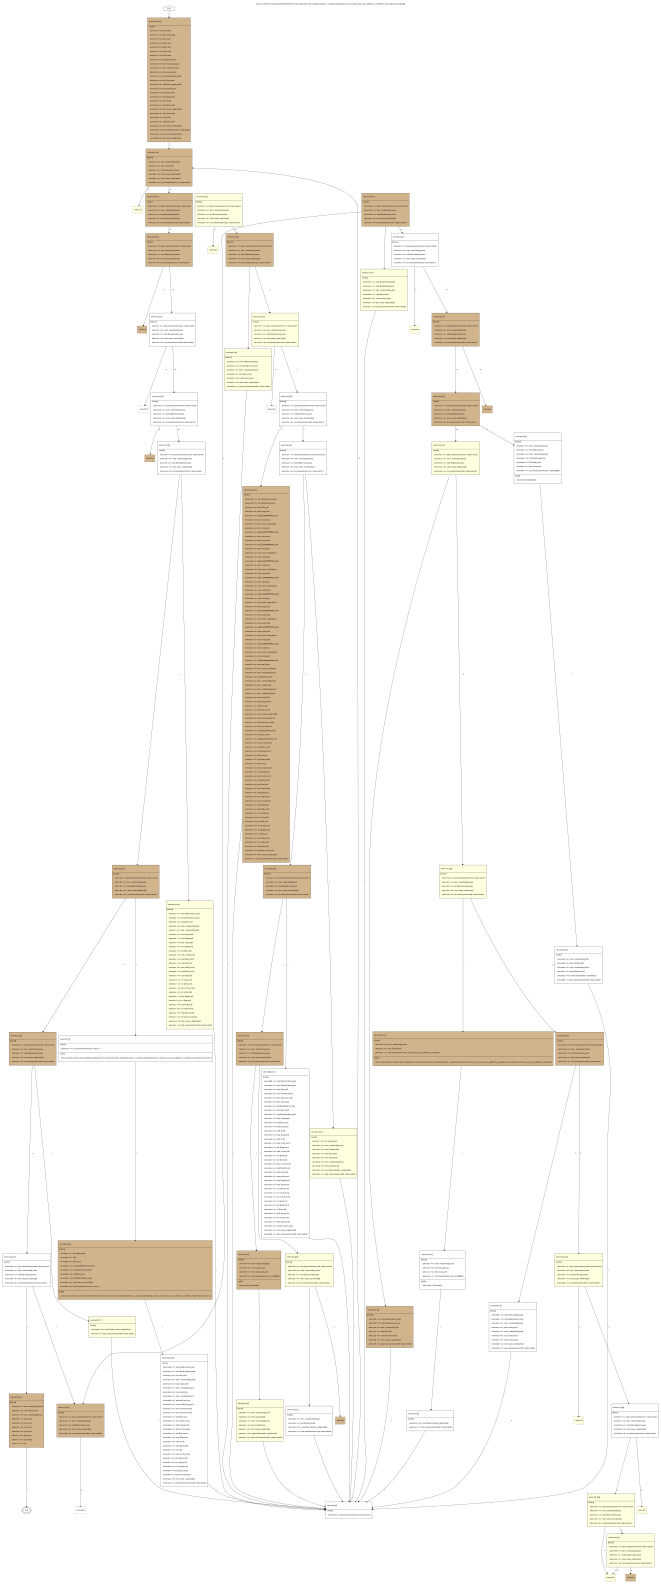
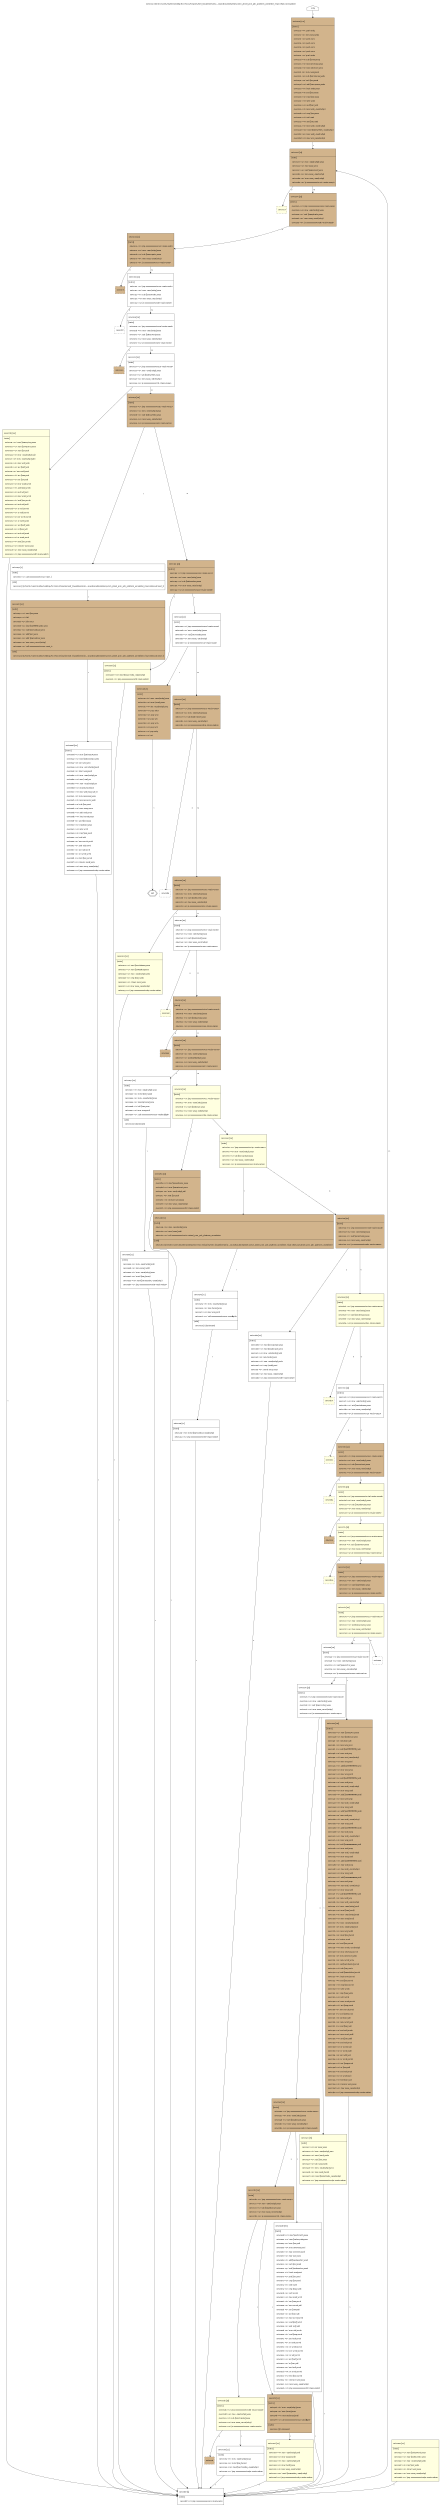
edge "0x401530 [28]" -> "0x401822 [30]": removed, label "1"
edge "0x4013e0 [28]" -> "0x4013c4 [28]": reversed
node "0x4014dc [28]": fillcolor lightyellow -> tan
edge "0x4014f8 [28]" -> "0x4017d6": now "0x4014f8 [28]" -> "0x401514 [28]"
